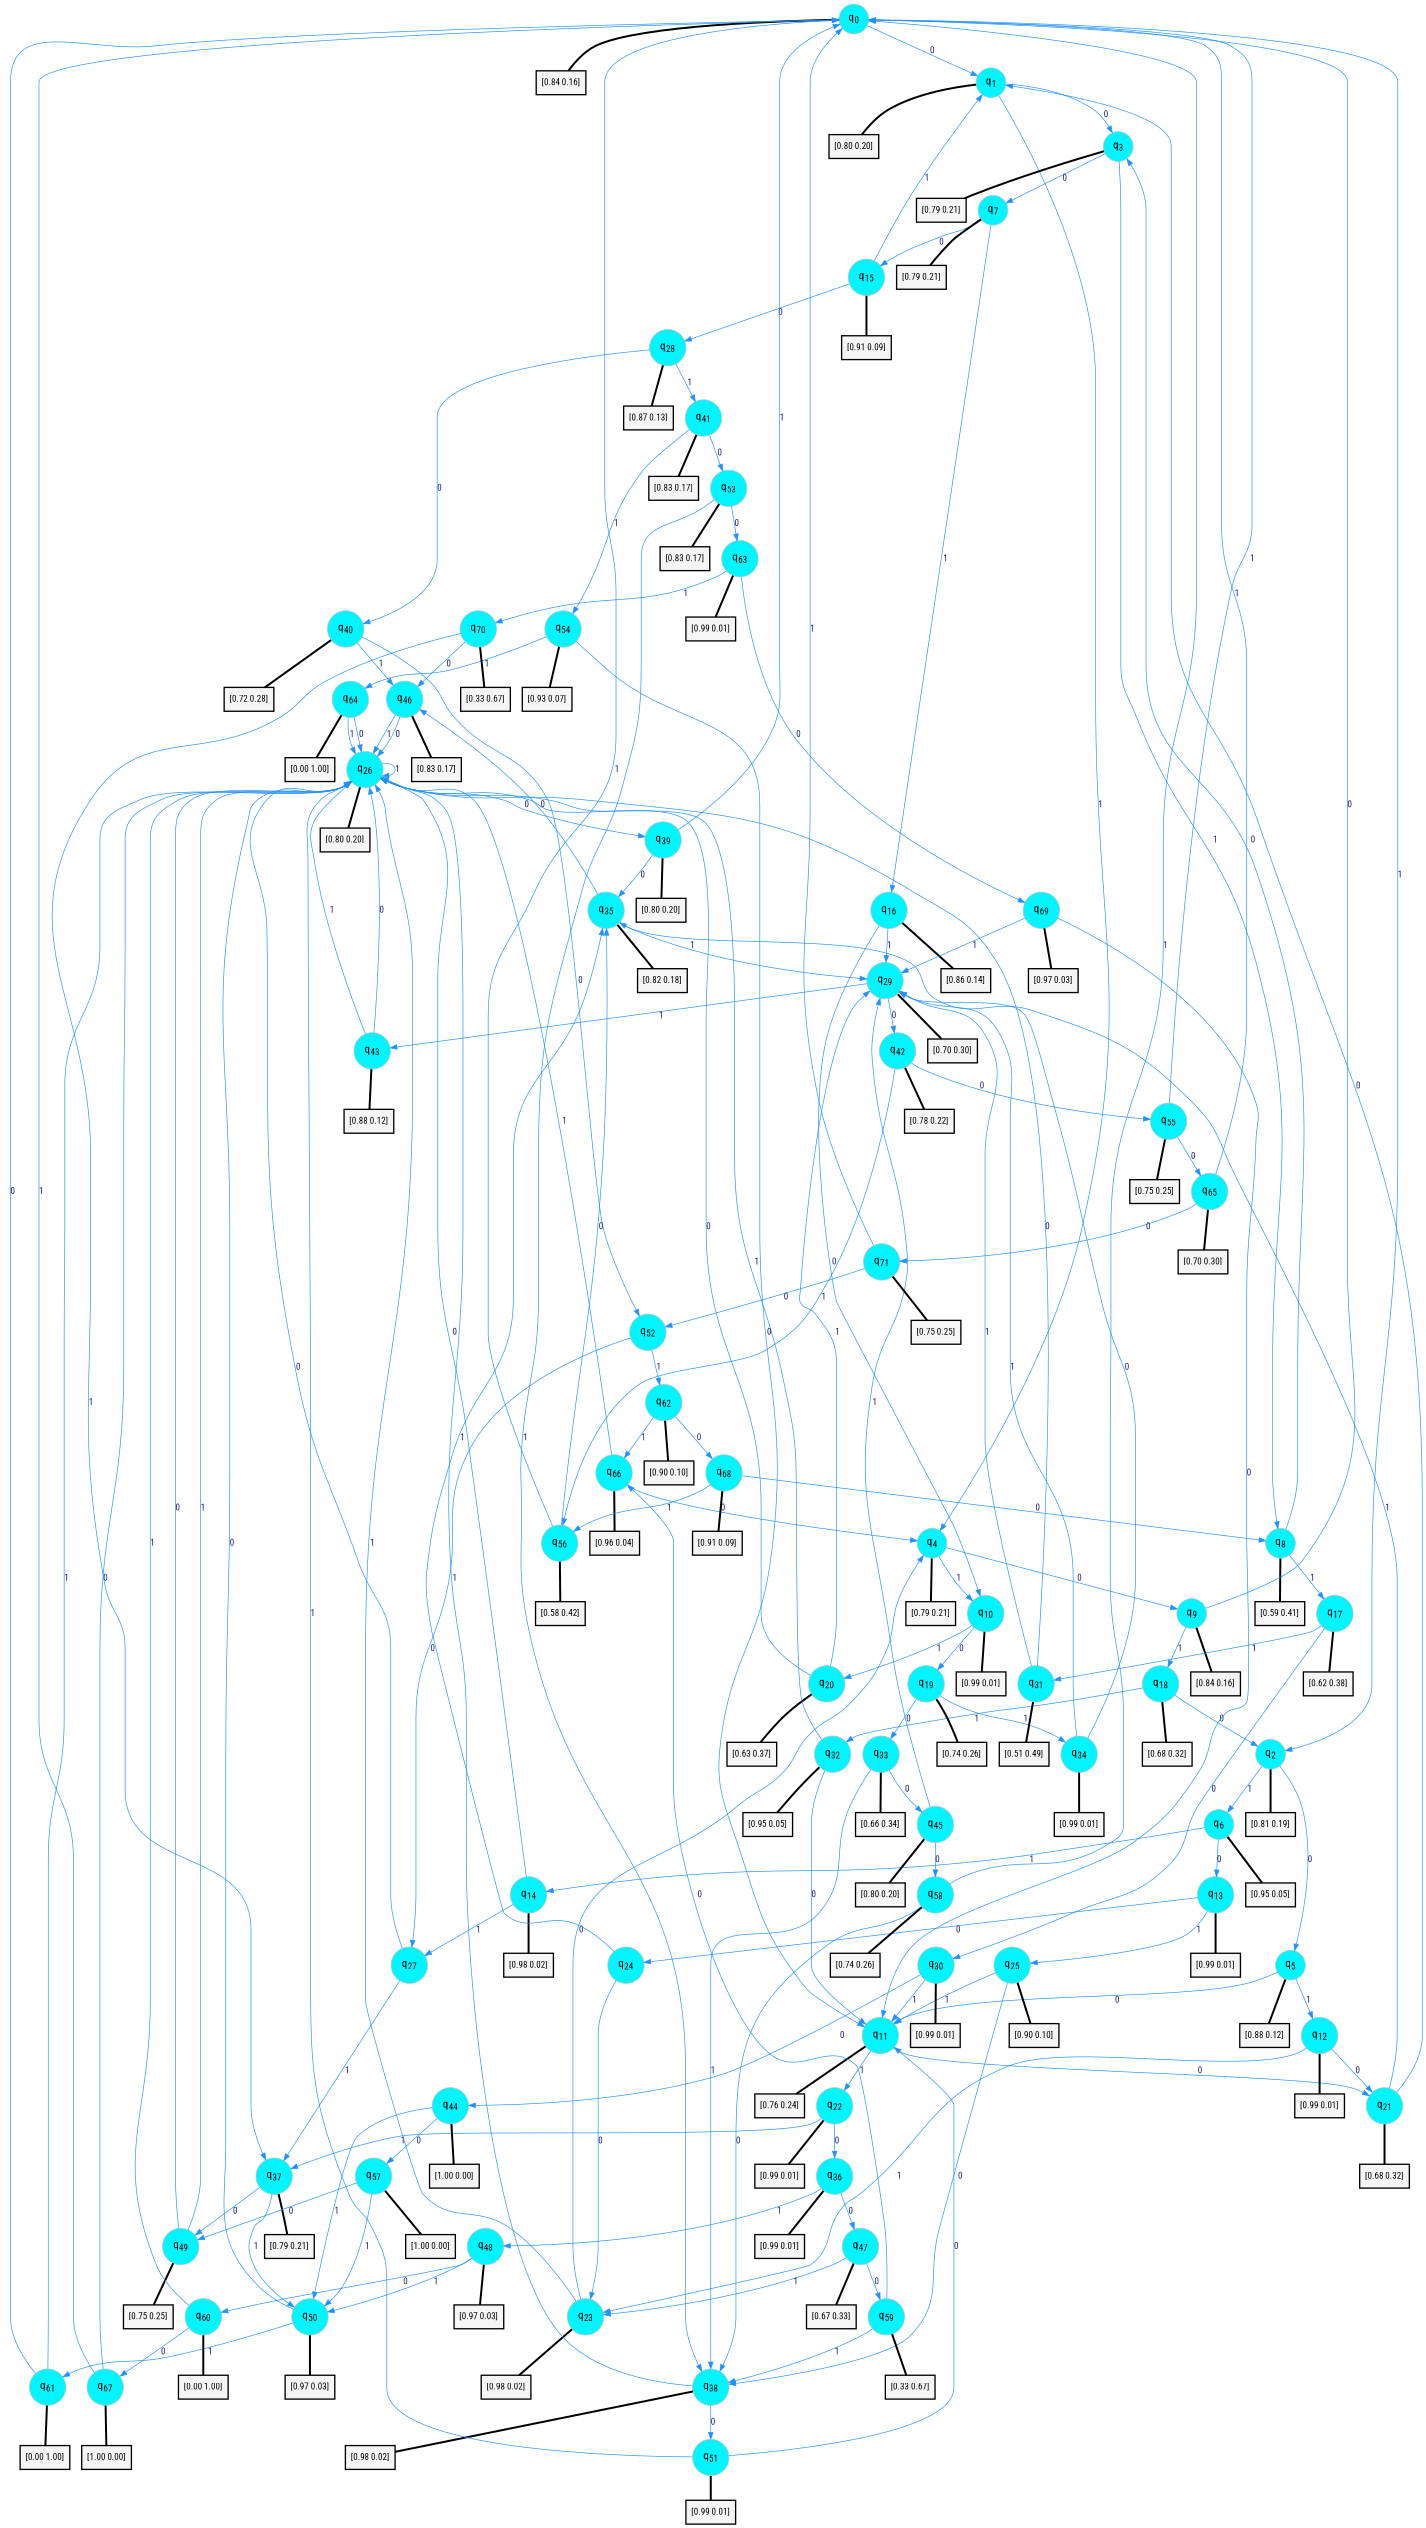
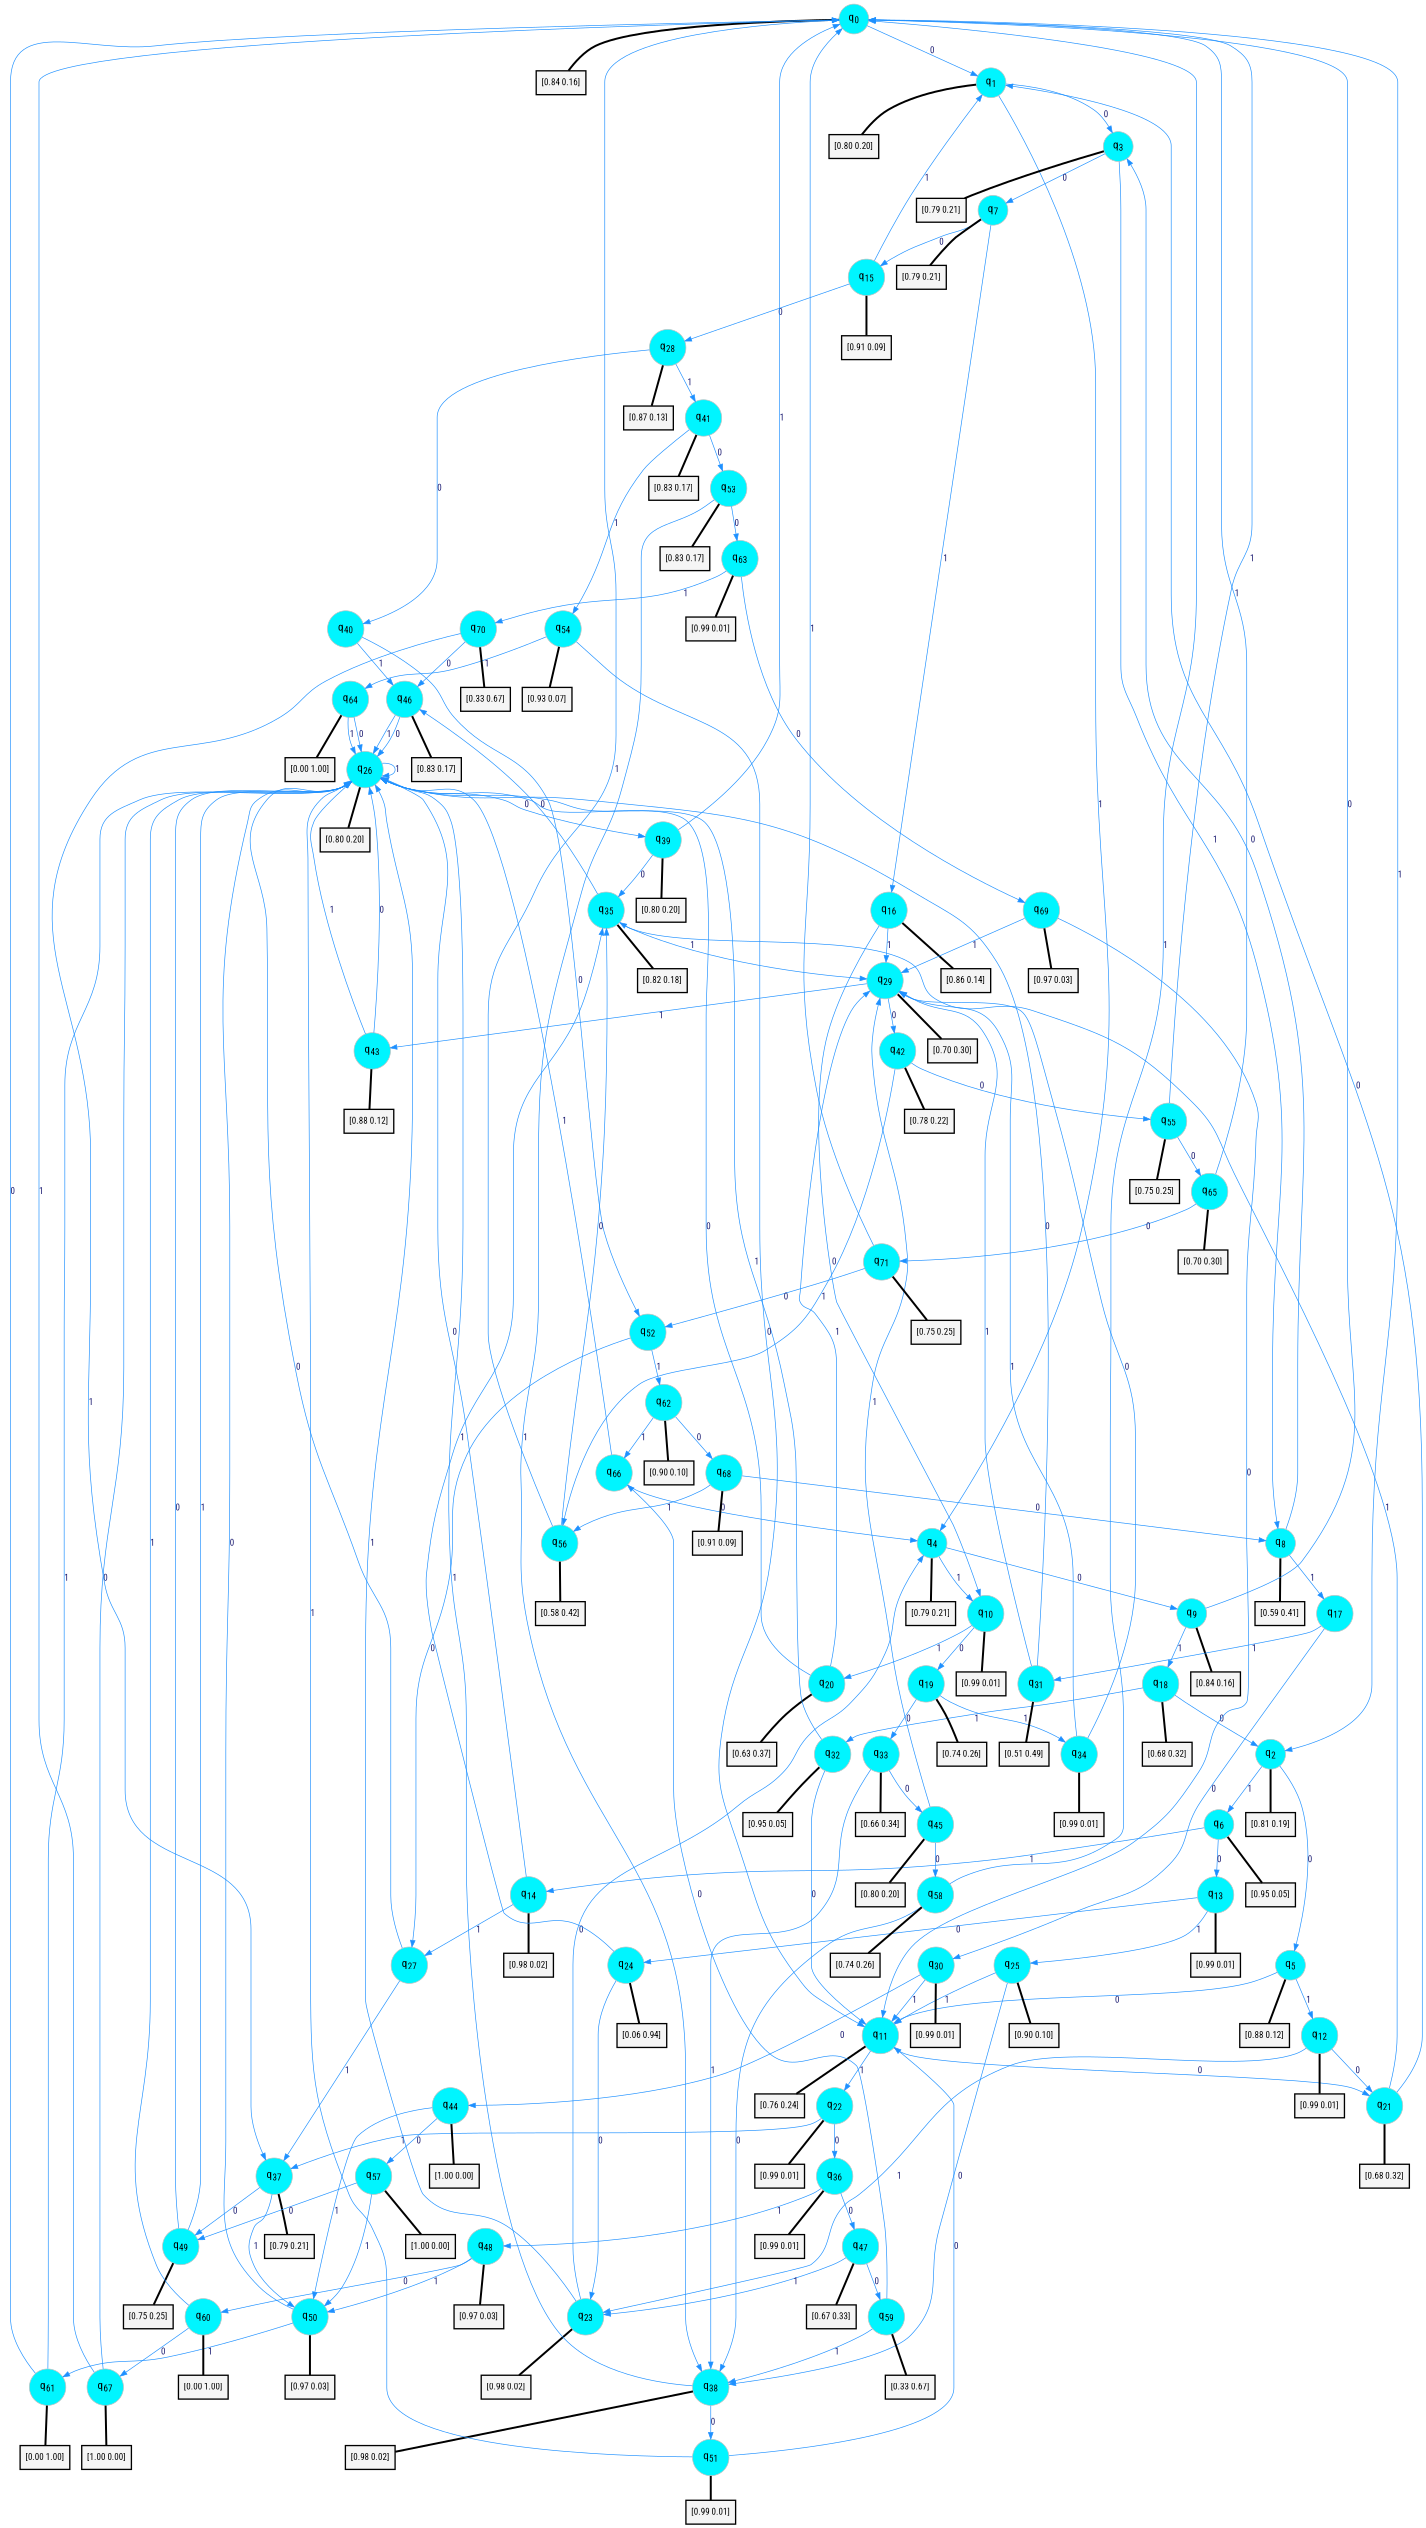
node "[0.72 0.28]": removed
node "[0.96 0.04]": removed
node "[0.62 0.38]": removed
node "[0.06 0.94]": added
